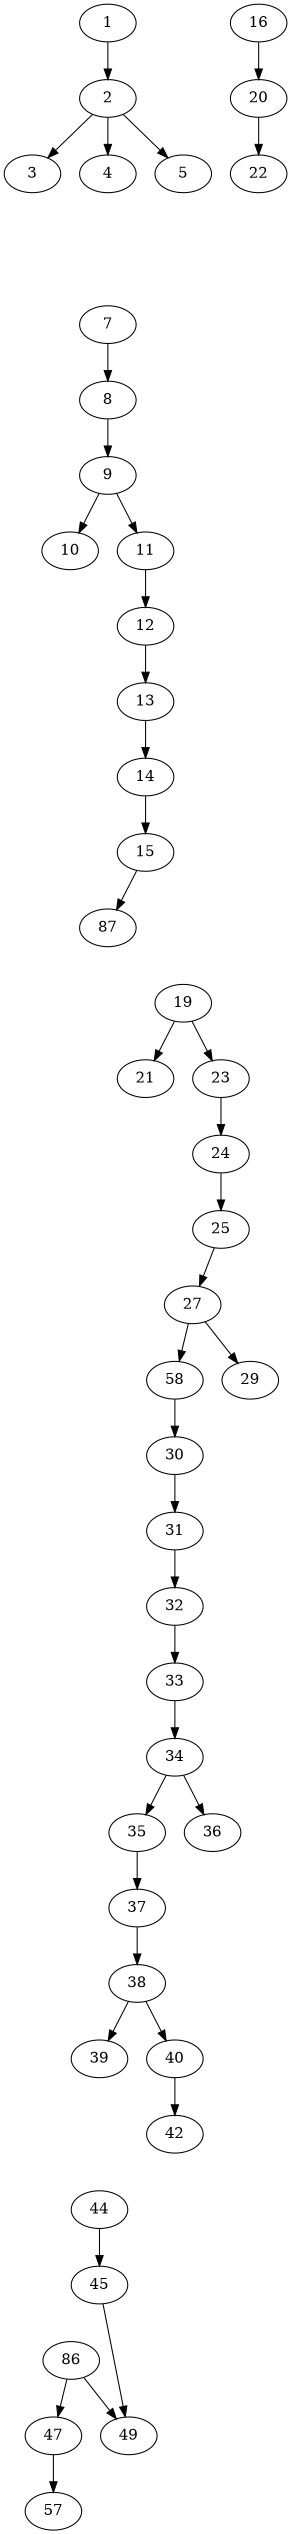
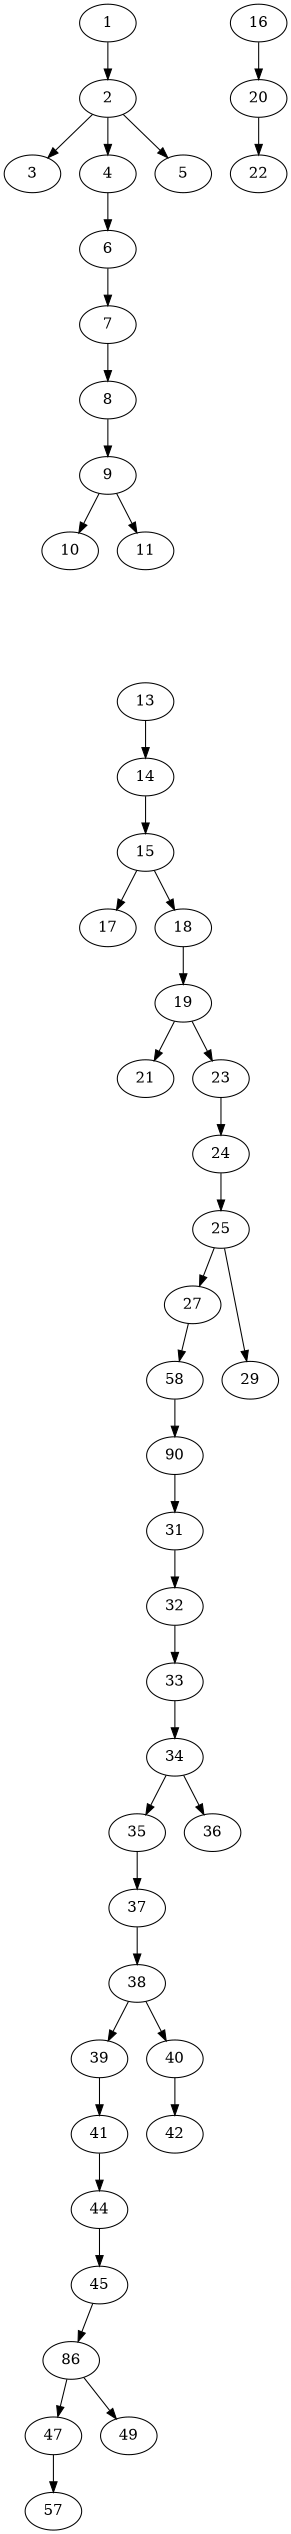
node "6": added
node "12": removed
node "87": label "87" -> "17"
node "18": added
edge "27" -> "29": now "25" -> "29"
node "30": label "30" -> "90"
node "41": added
edge "45" -> "49": now "45" -> "86"
